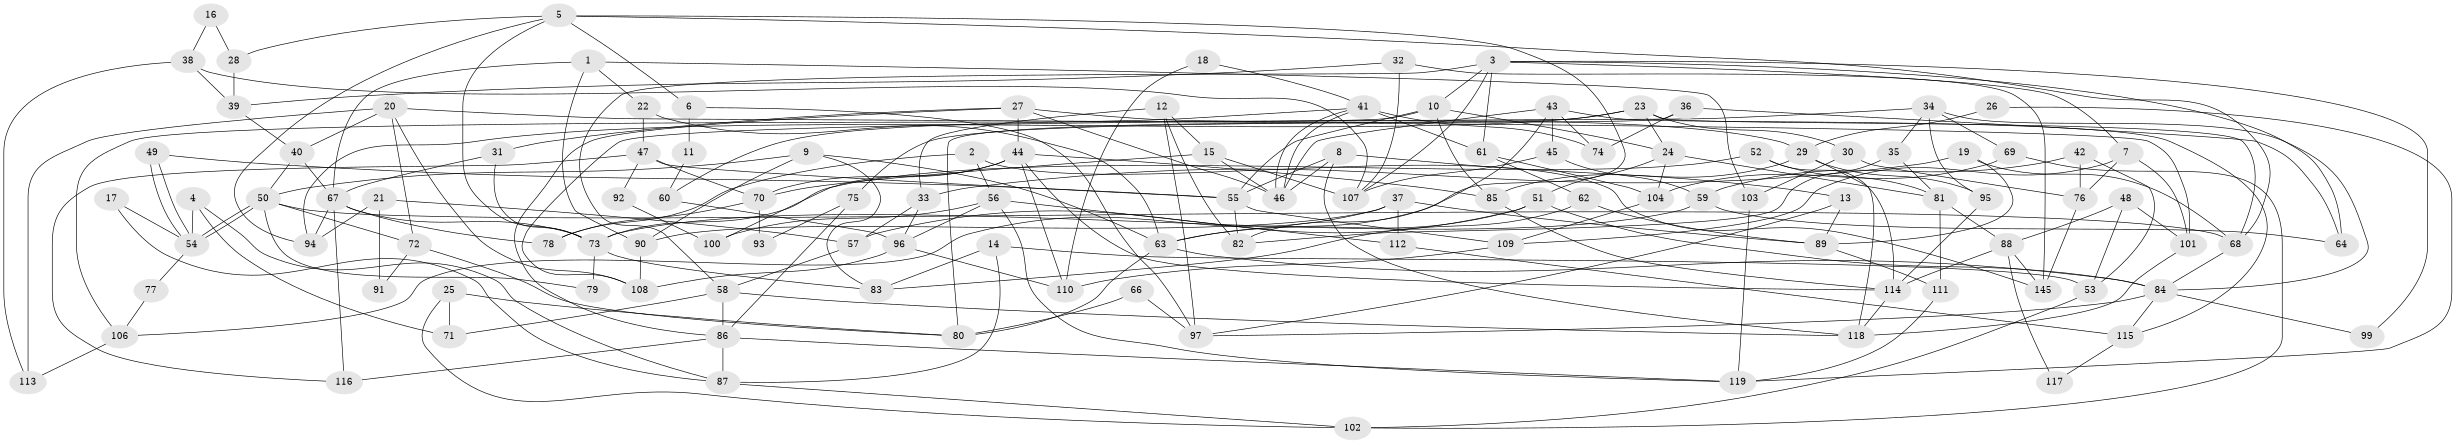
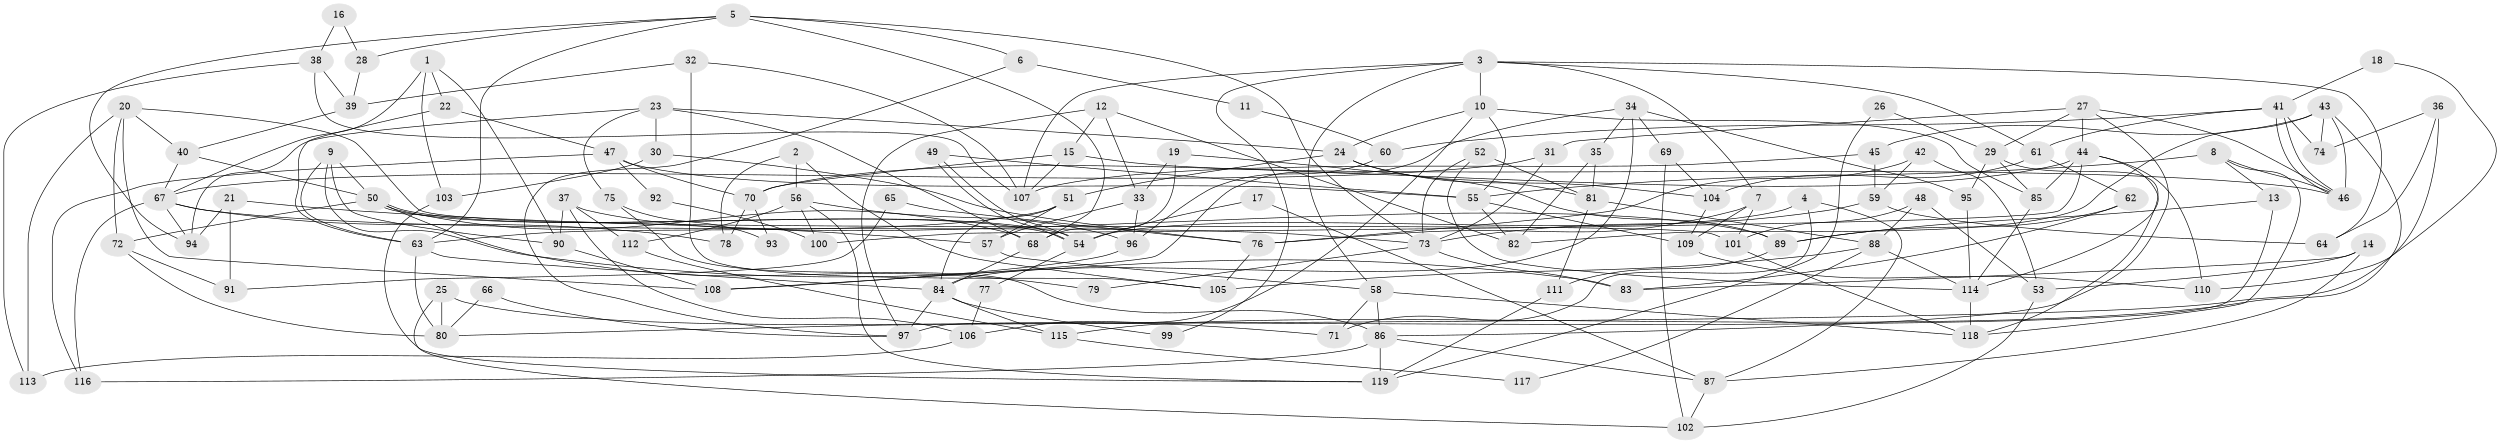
node "65": added
edge "96" -- "110": removed
node "145": label "145" -> "105"
